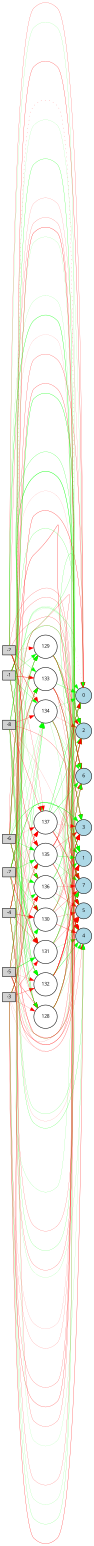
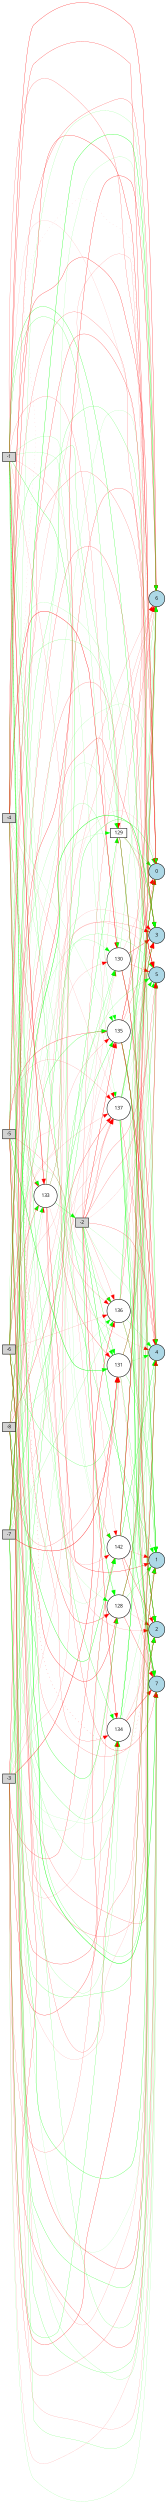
node "129": shape circle -> box
edge "-2" -> "133": reversed
edge "137" -> "7": color red -> green
node "132": label "132" -> "142"
